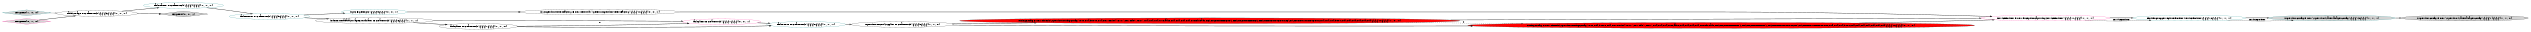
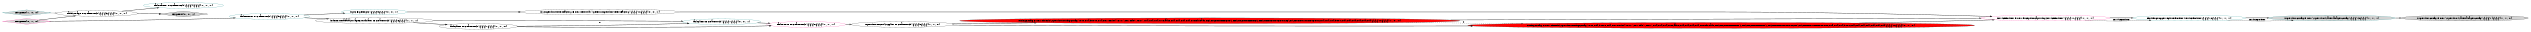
edge "taskMaster = createMock()@@@4@@@['1', '1', '1']" -> "taskRunner = createMock()@@@5@@@['1', '1', '1']": now "setupTest['0', '1', '0']" -> "taskRunner = createMock()@@@5@@@['1', '1', '1']"
node "taskClient = createMock()@@@7@@@['0', '0', '1']": color deeppink -> teal
node "taskQueue = createMock()@@@8@@@['1', '1', '1']": color teal -> deeppink
